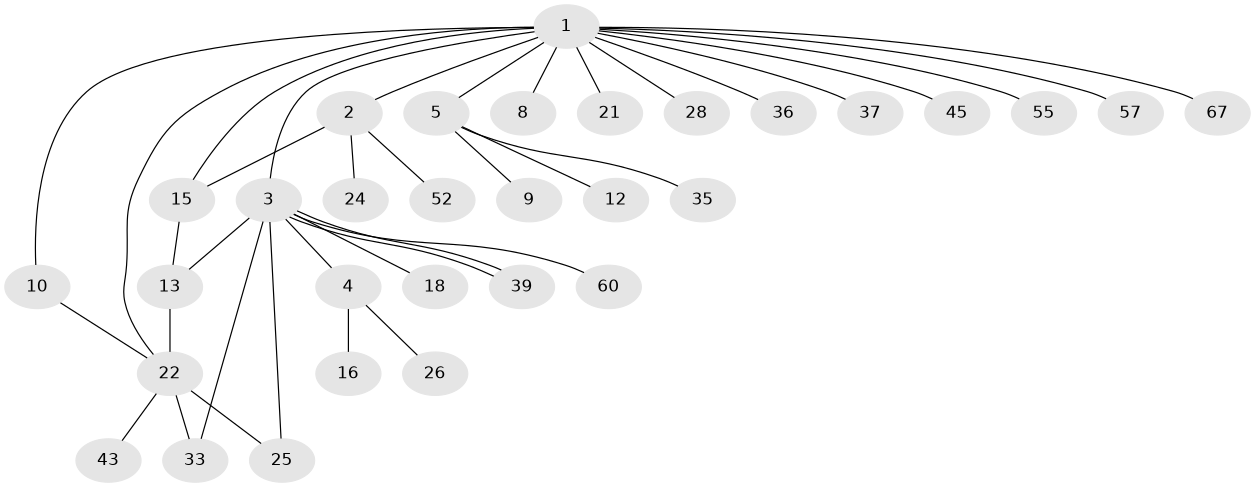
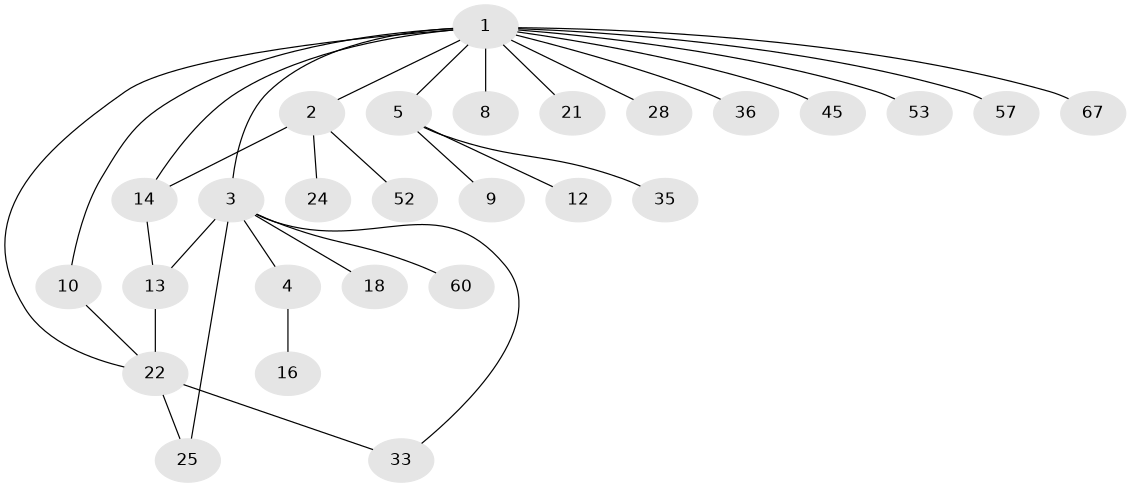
node "37": removed
node "55": label "55" -> "53"
node "15": label "15" -> "14"
node "39": removed
node "26": removed
node "43": removed
